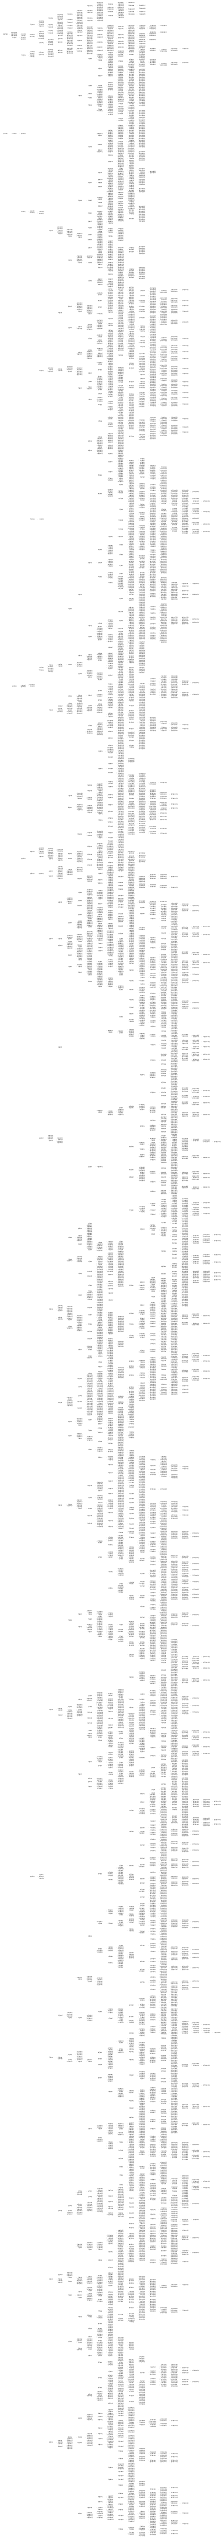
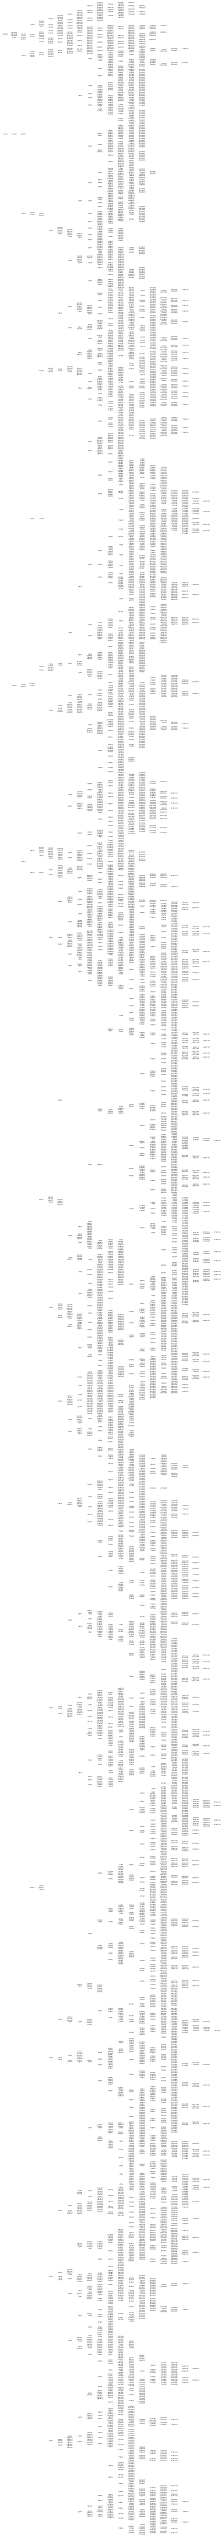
node "17 13 13 13 13 12 11 3 h:(8,2)": added
